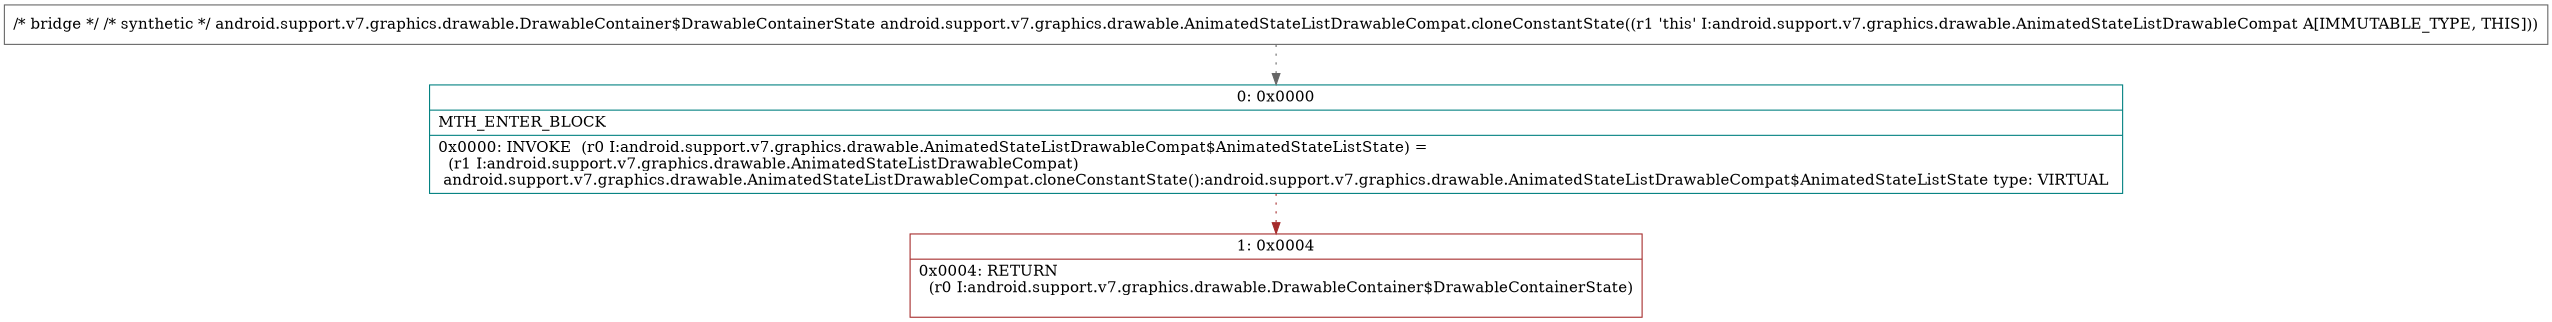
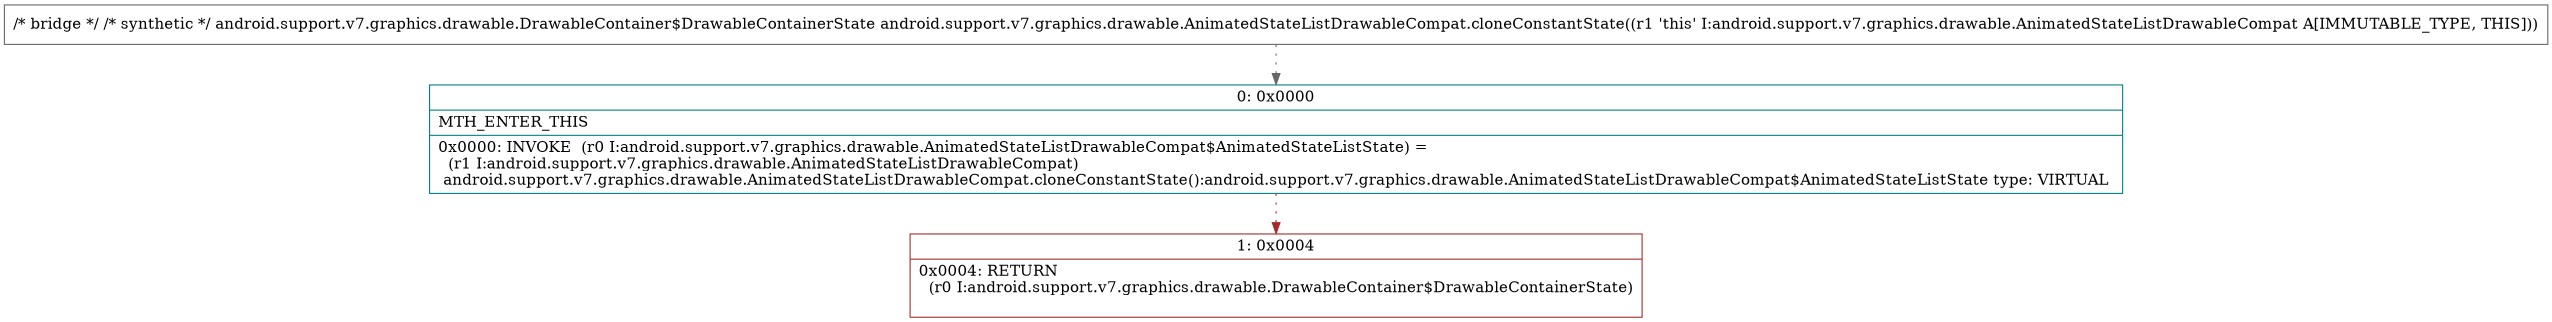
node "0: 0x0000": text "MTH_ENTER_BLOCK" -> "MTH_ENTER_THIS"
